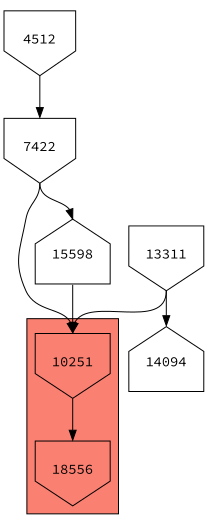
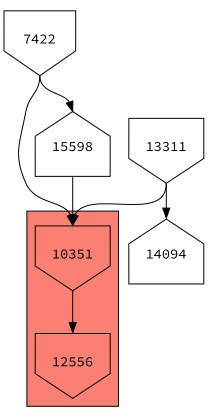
node "4512": removed
node "10251": label "10251" -> "10351"
node "18556": label "18556" -> "12556"
